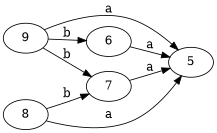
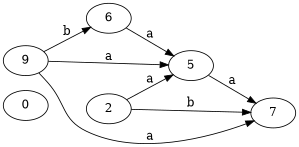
edge "9" -> "7": label "b" -> "a"
edge "7" -> "5": reversed
node "0": added
node "8": label "8" -> "2"
